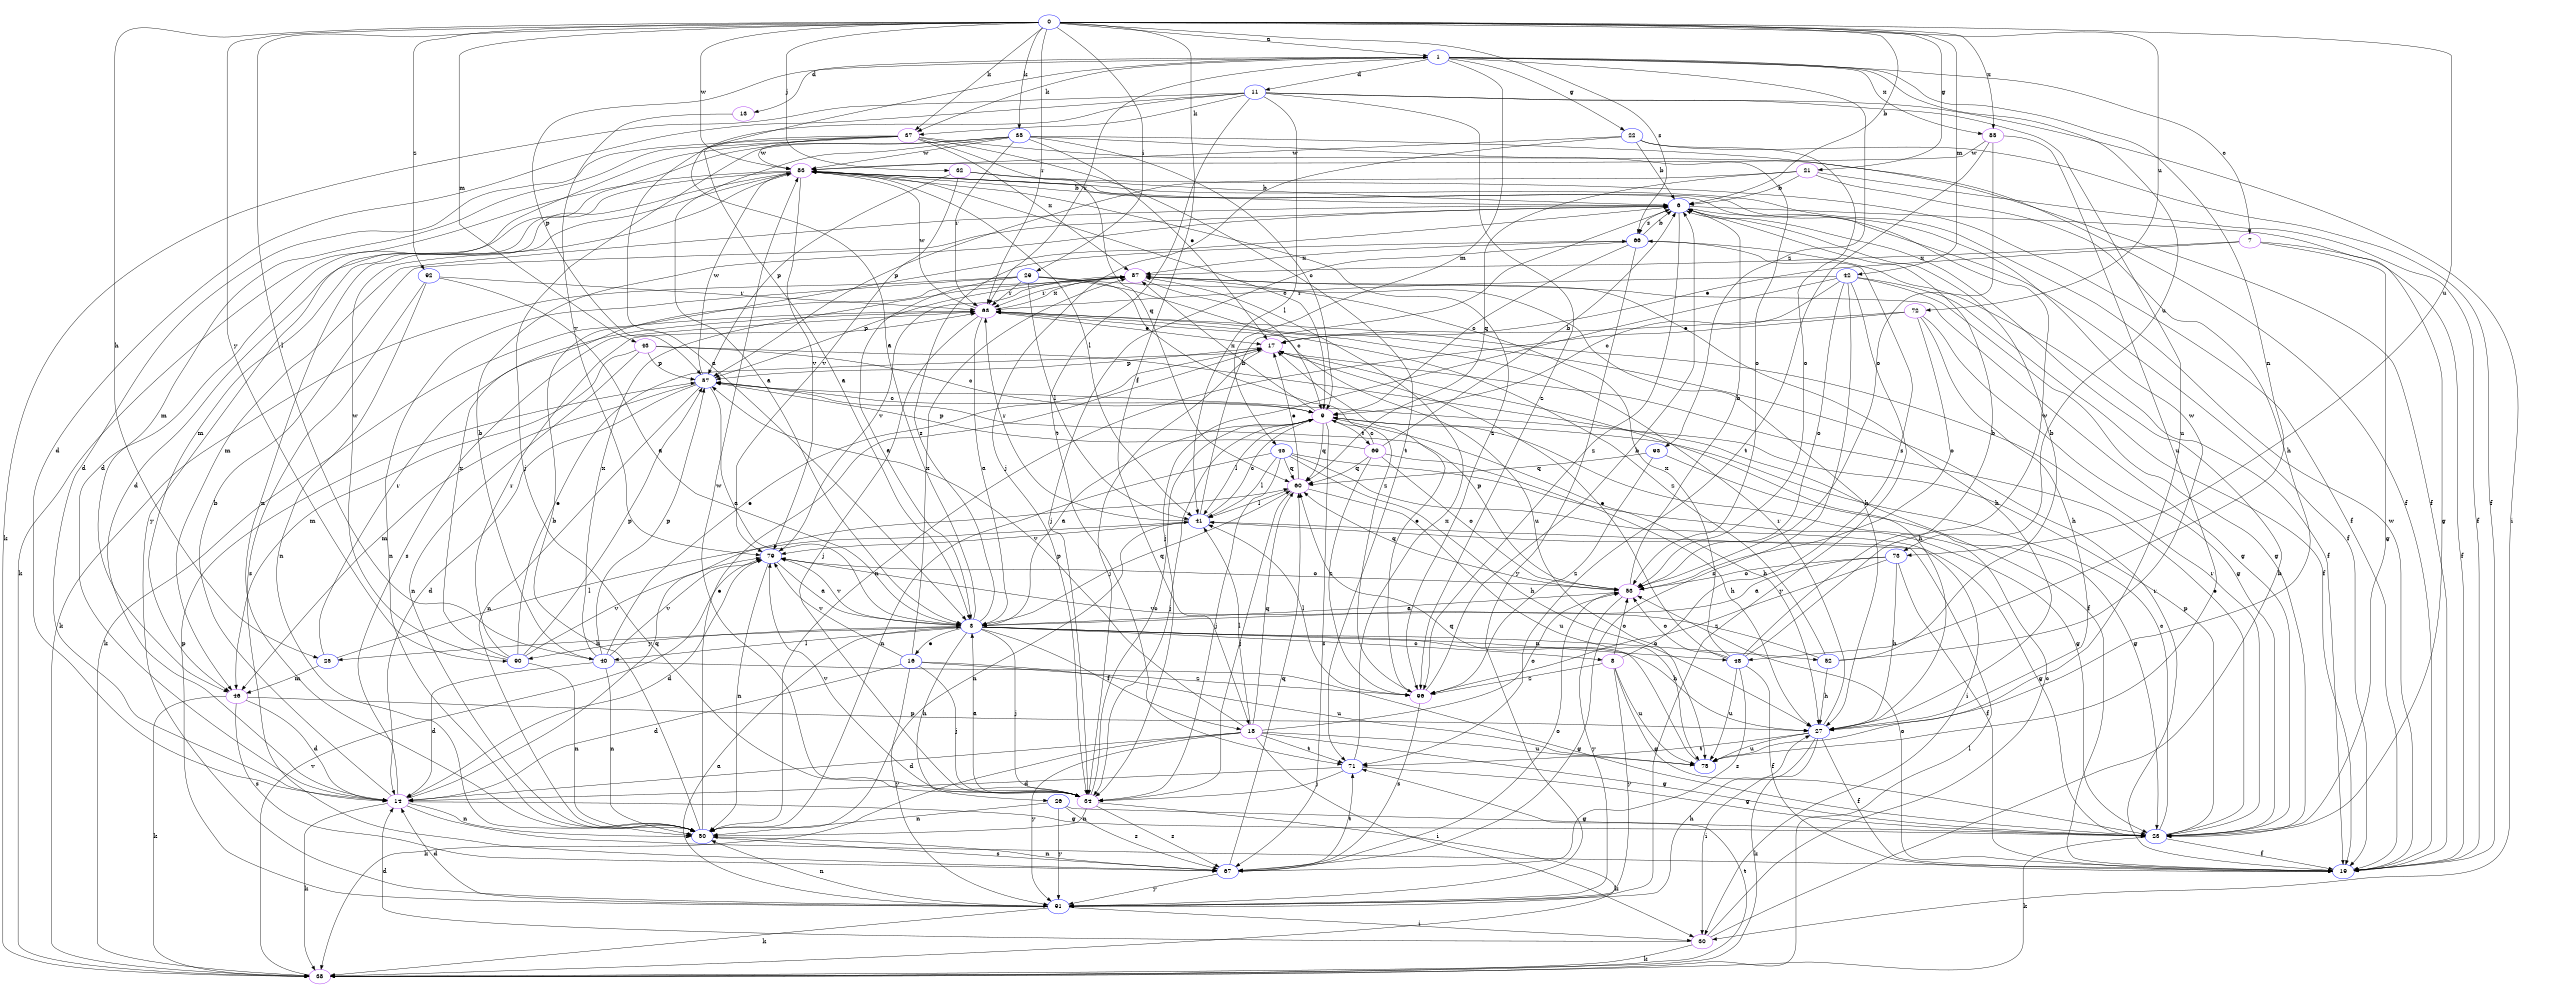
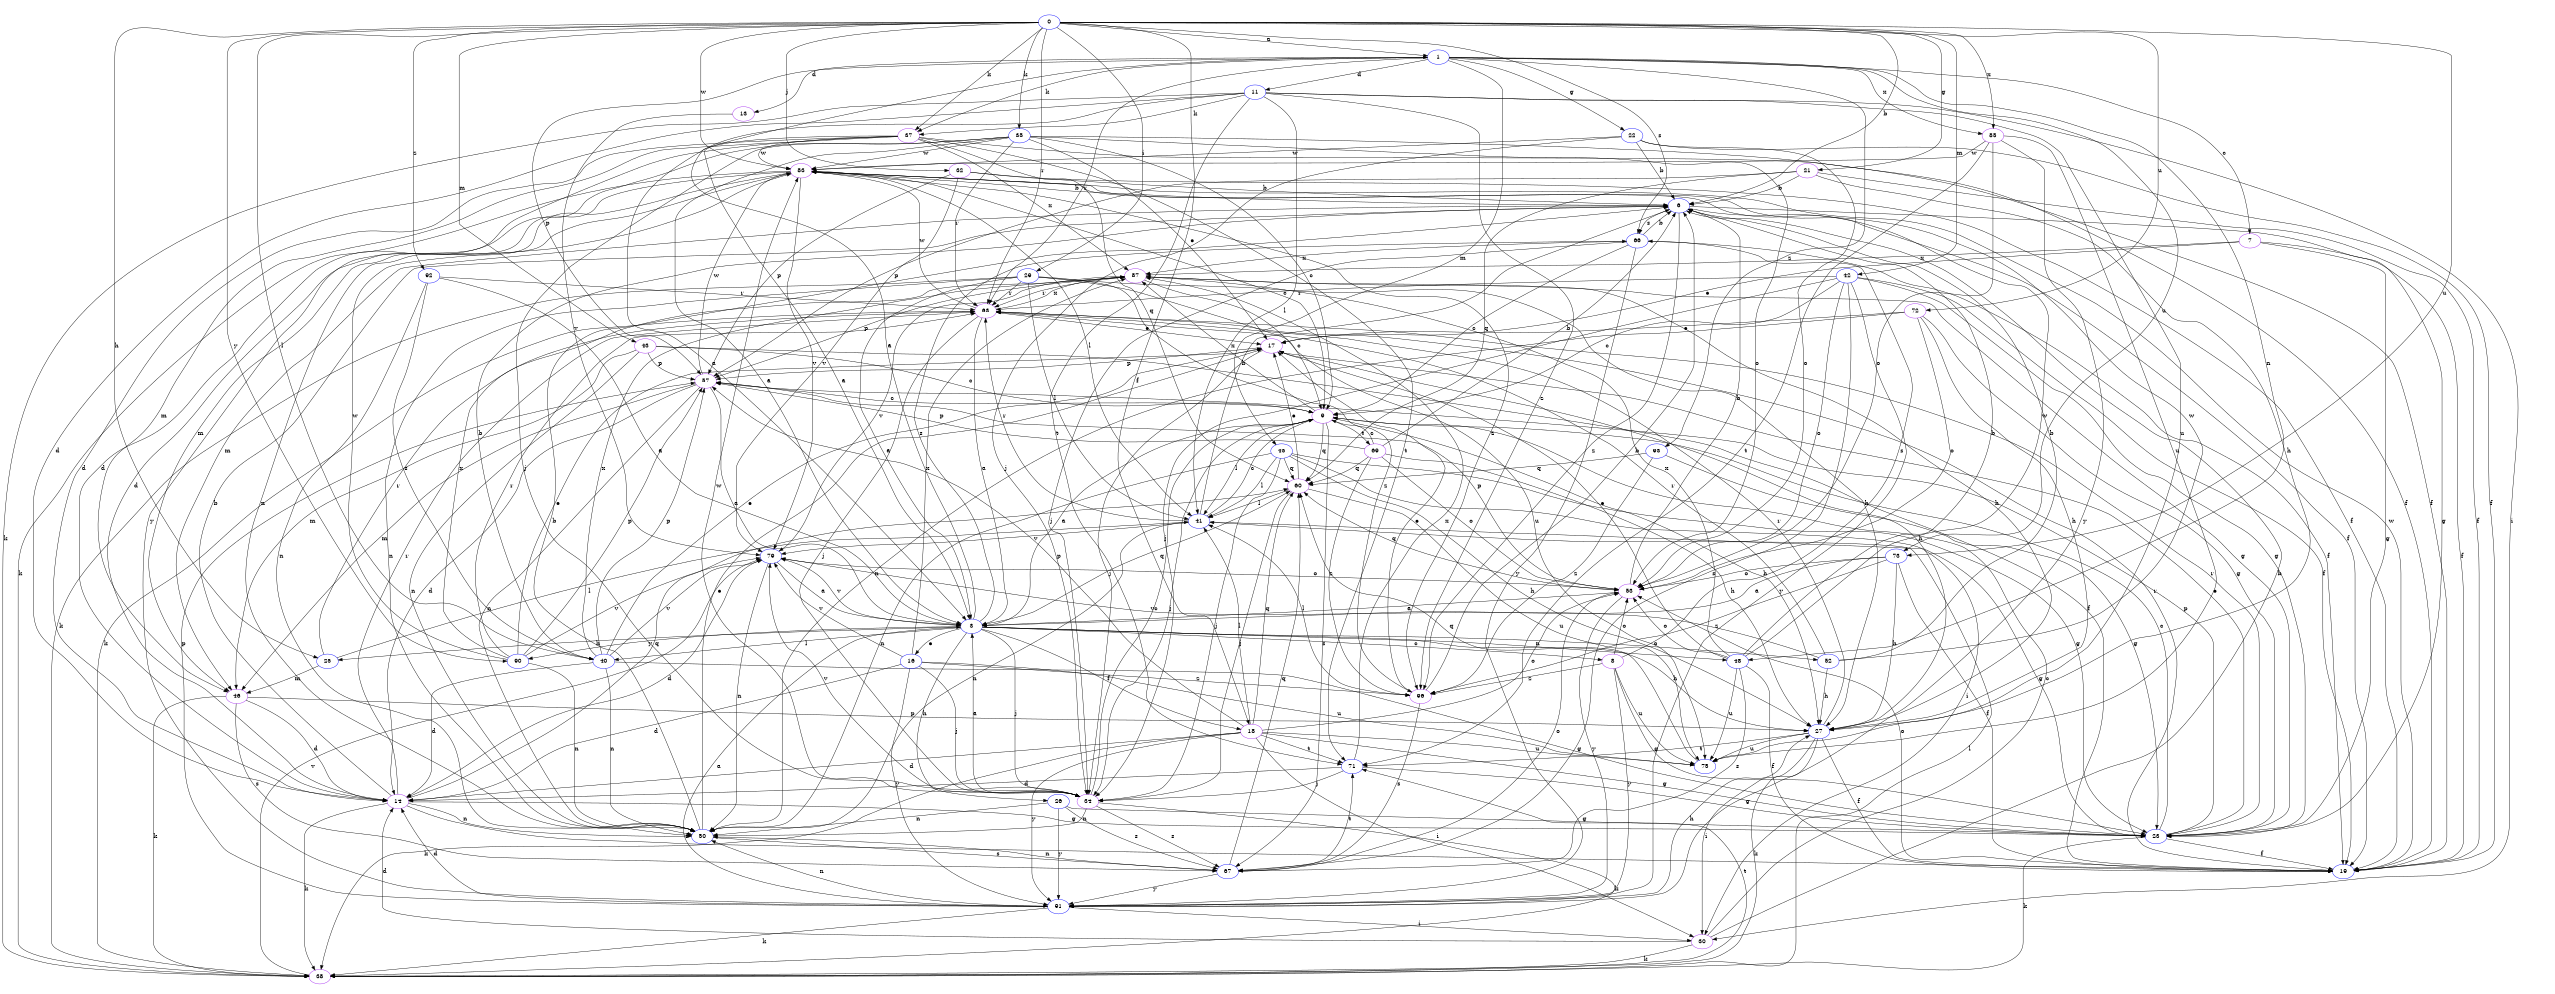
node "57": color blue -> purple
edge "52" -> "63": label "z" -> "r"
edge "14" -> "63": label "s" -> "r"
edge "85" -> "91": added, label "y"
edge "92" -> "67": now "92" -> "40"
